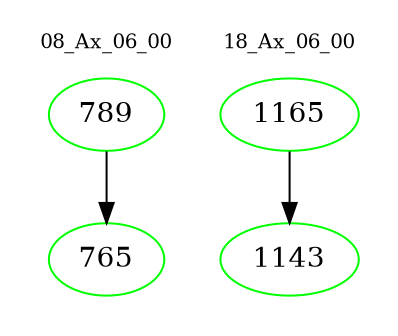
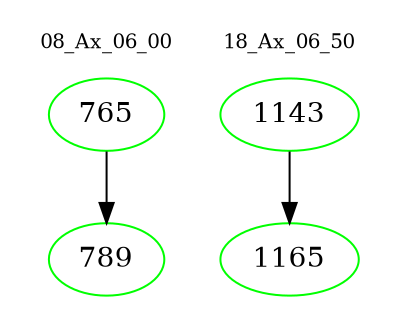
cluster "18_Ax_06_00": label "18_Ax_06_00" -> "18_Ax_06_50"
edge "789" -> "765": reversed
edge "1165" -> "1143": reversed
